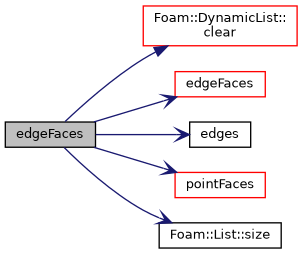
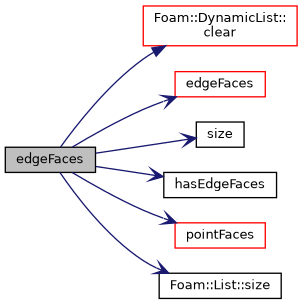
node "edges": label "edges" -> "size"
node "hasEdgeFaces": added
